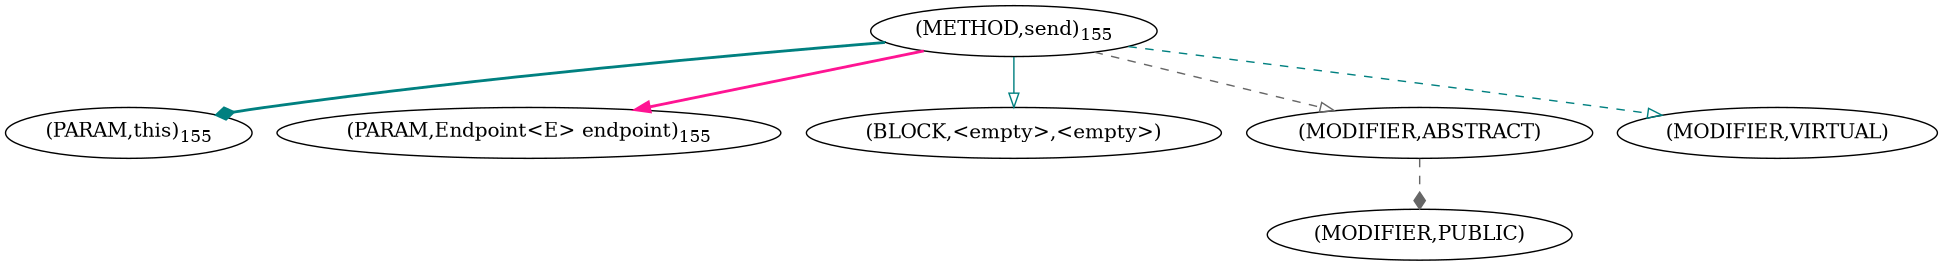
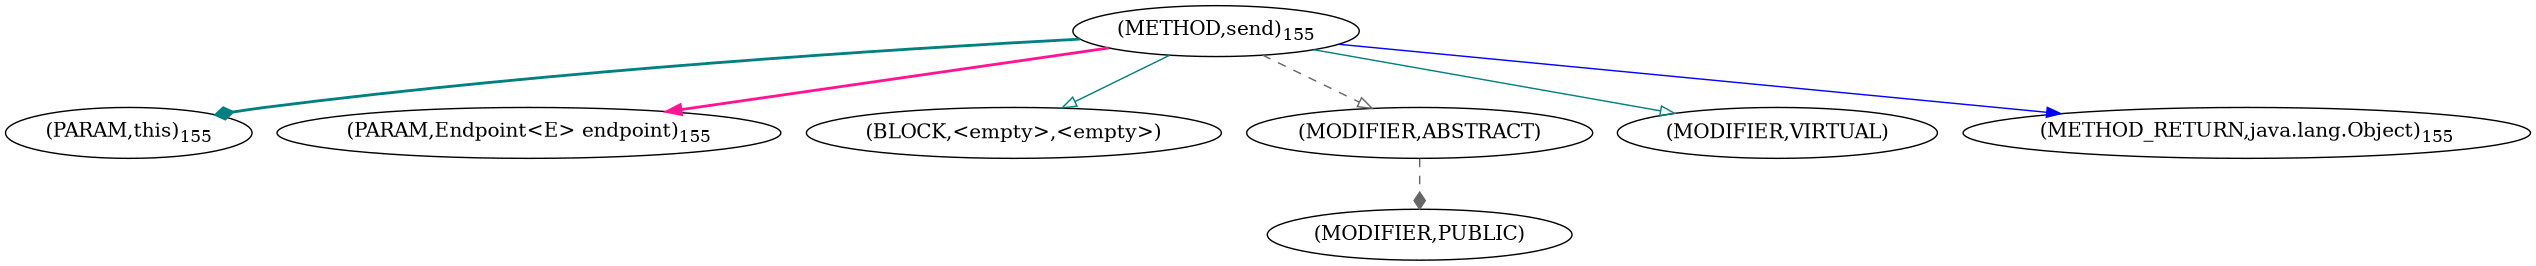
edge "(METHOD,send)" -> "(MODIFIER,VIRTUAL)": style dashed -> solid
node "(METHOD_RETURN,java.lang.Object)": added
